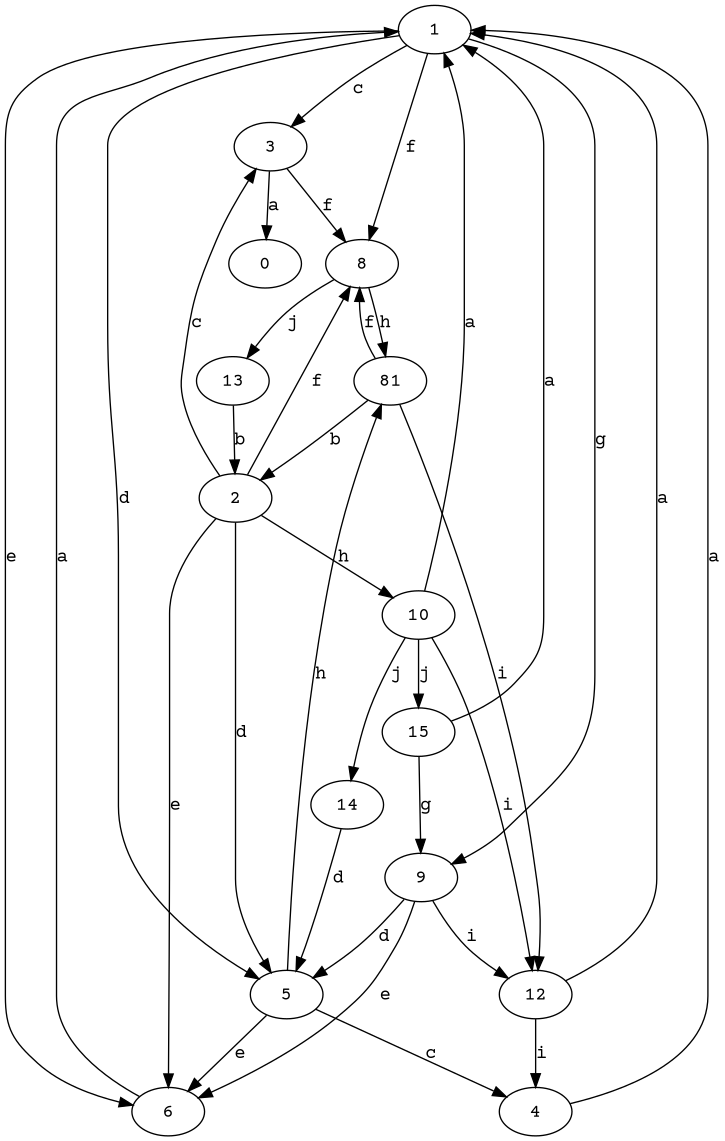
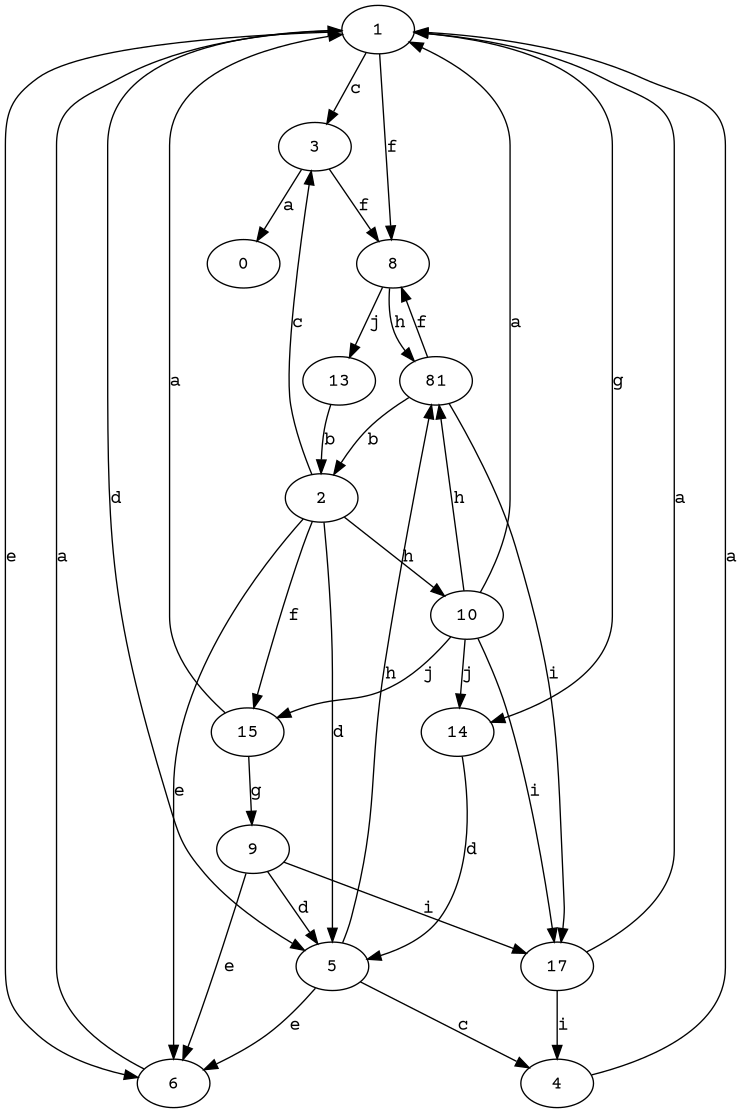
edge "2" -> "8": now "2" -> "15"
edge "1" -> "9": now "1" -> "14"
edge "10" -> "81": added, label "h"
node "12": label "12" -> "17"
